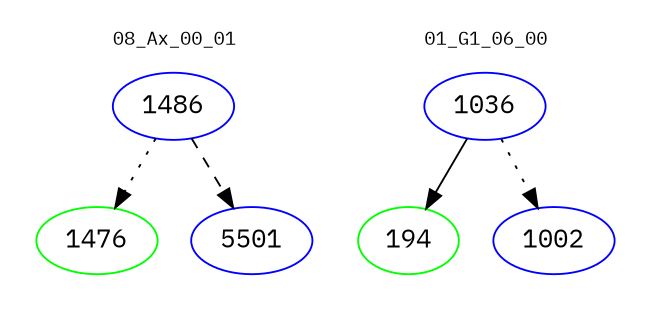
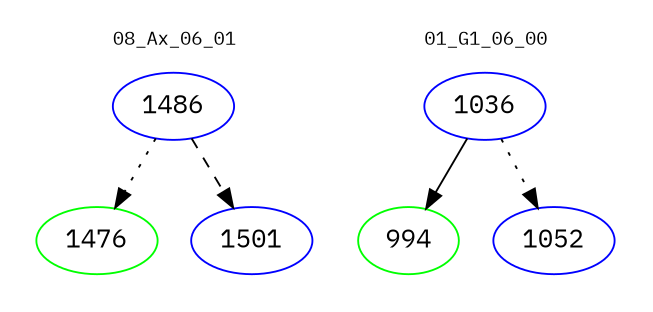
cluster "08_Ax_00_01": label "08_Ax_00_01" -> "08_Ax_06_01"
node "5501": label "5501" -> "1501"
node "194": label "194" -> "994"
node "1002": label "1002" -> "1052"
